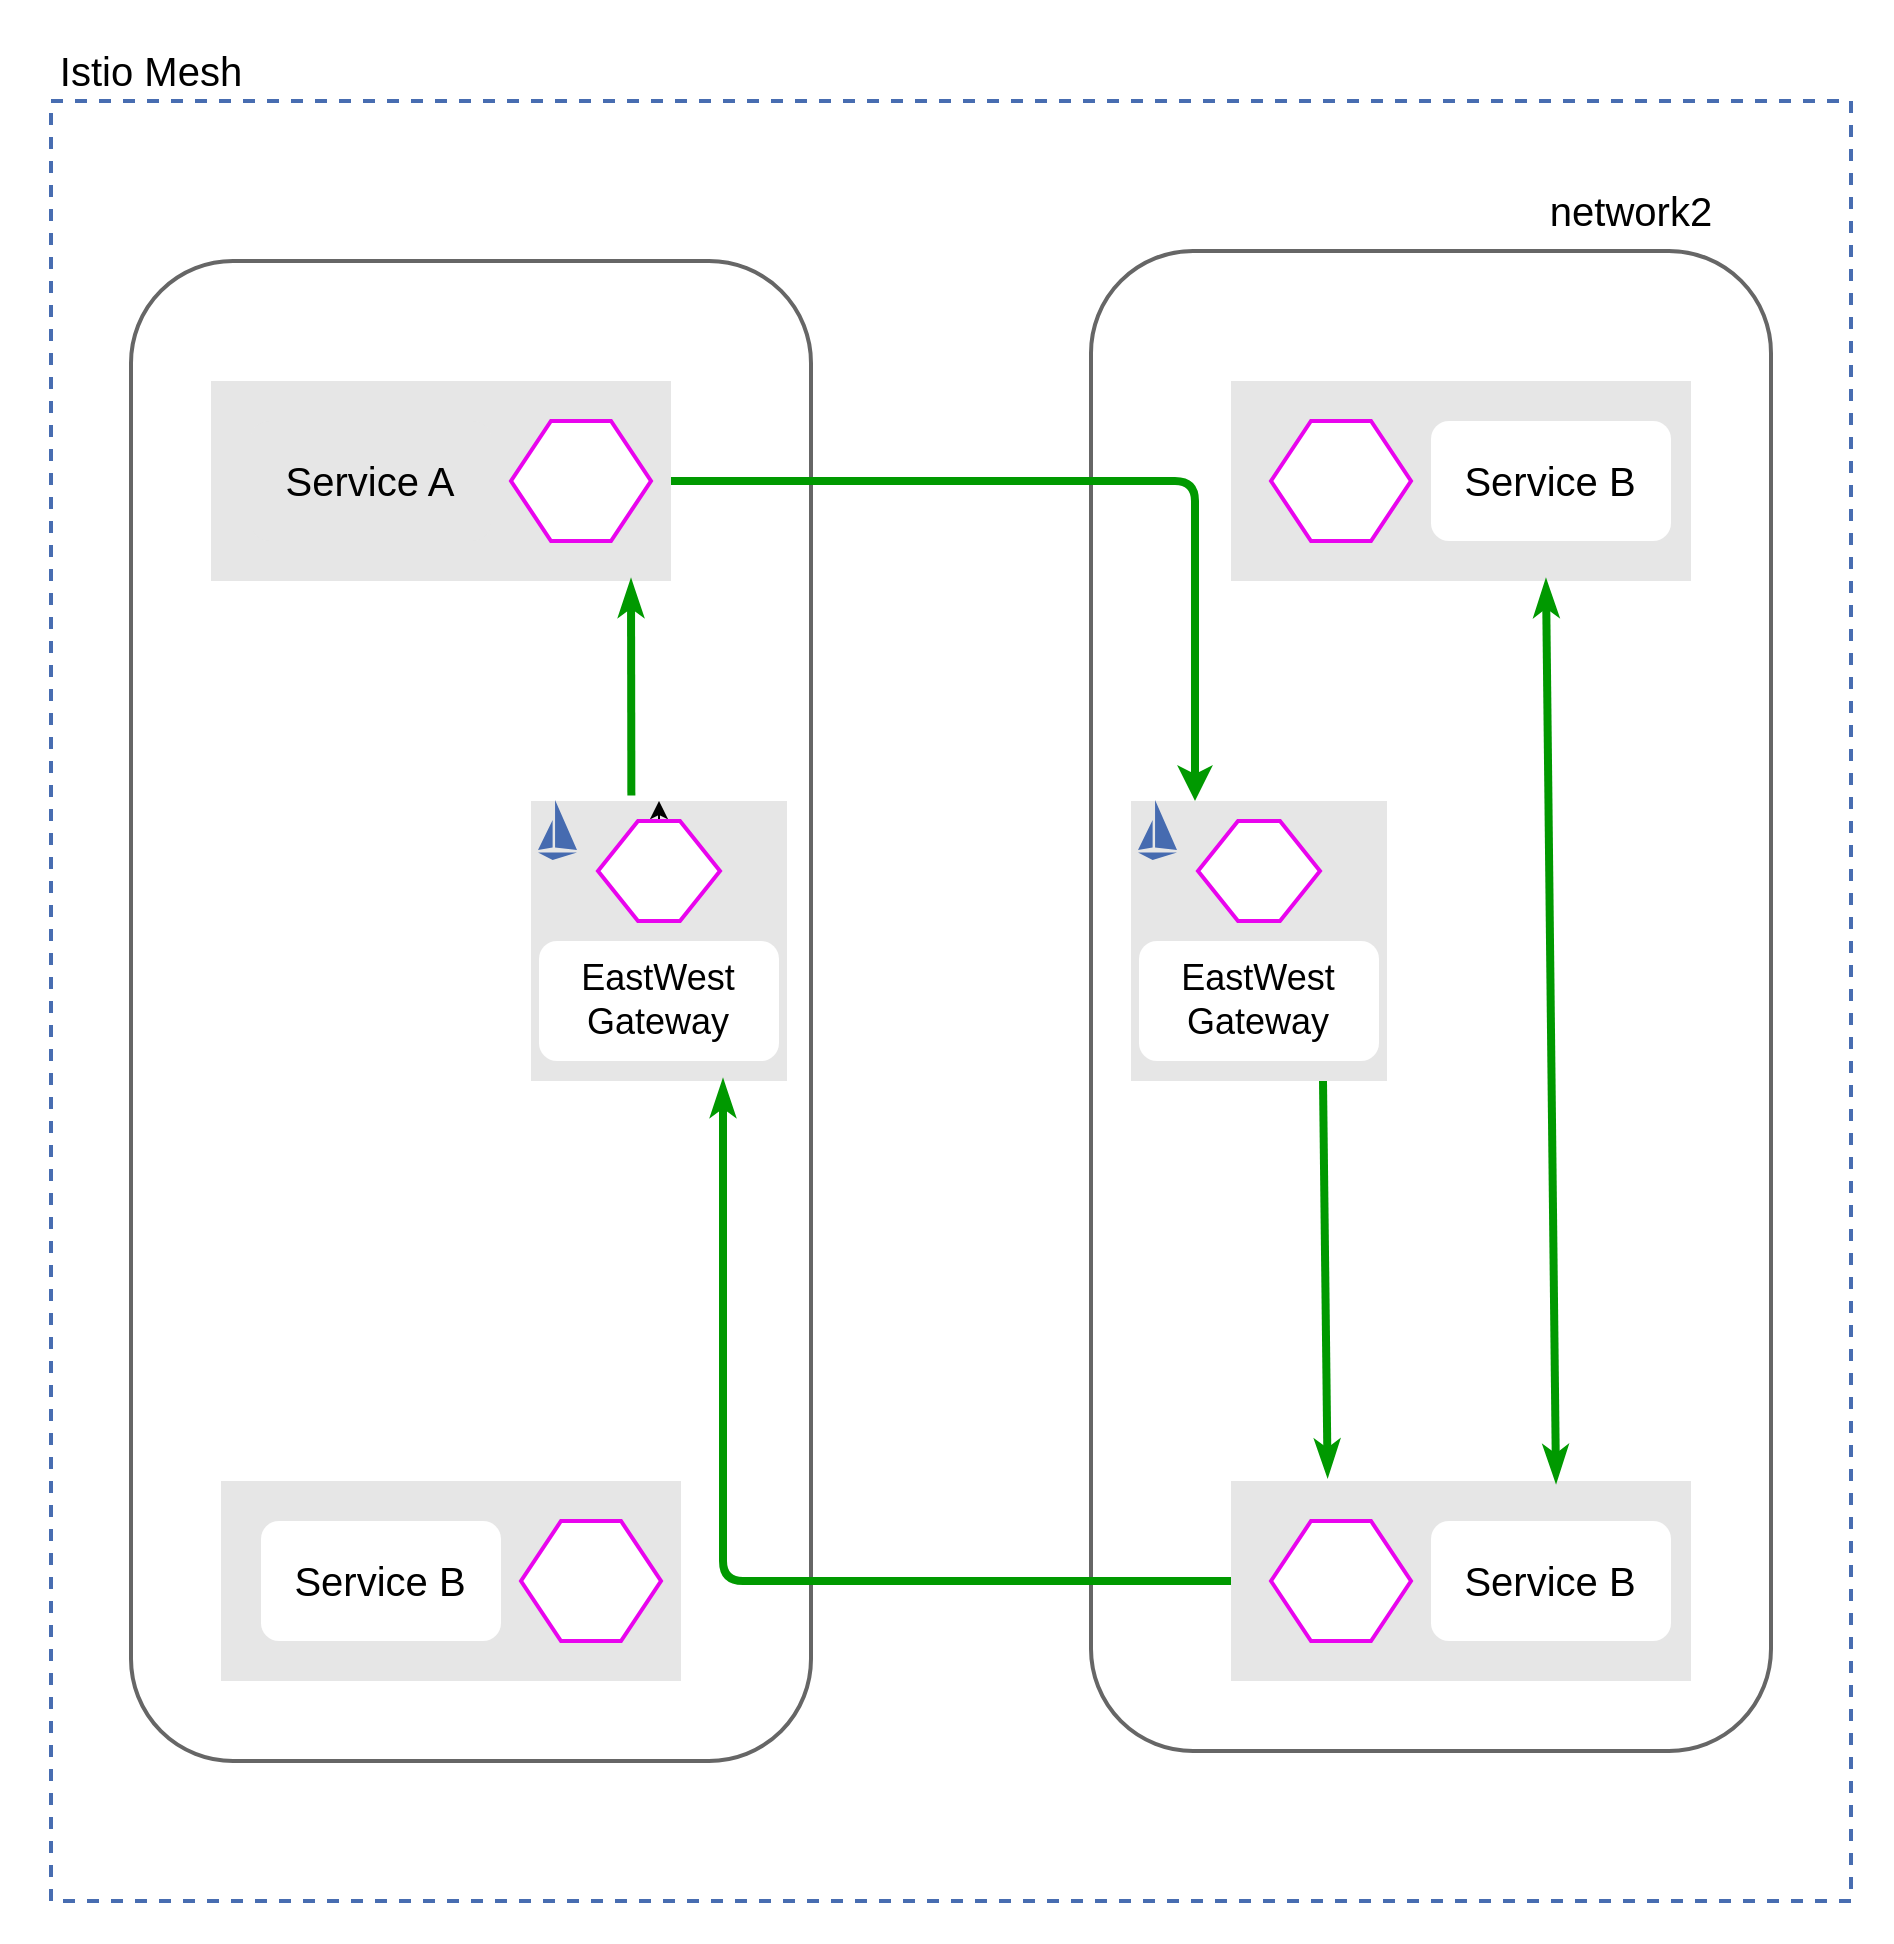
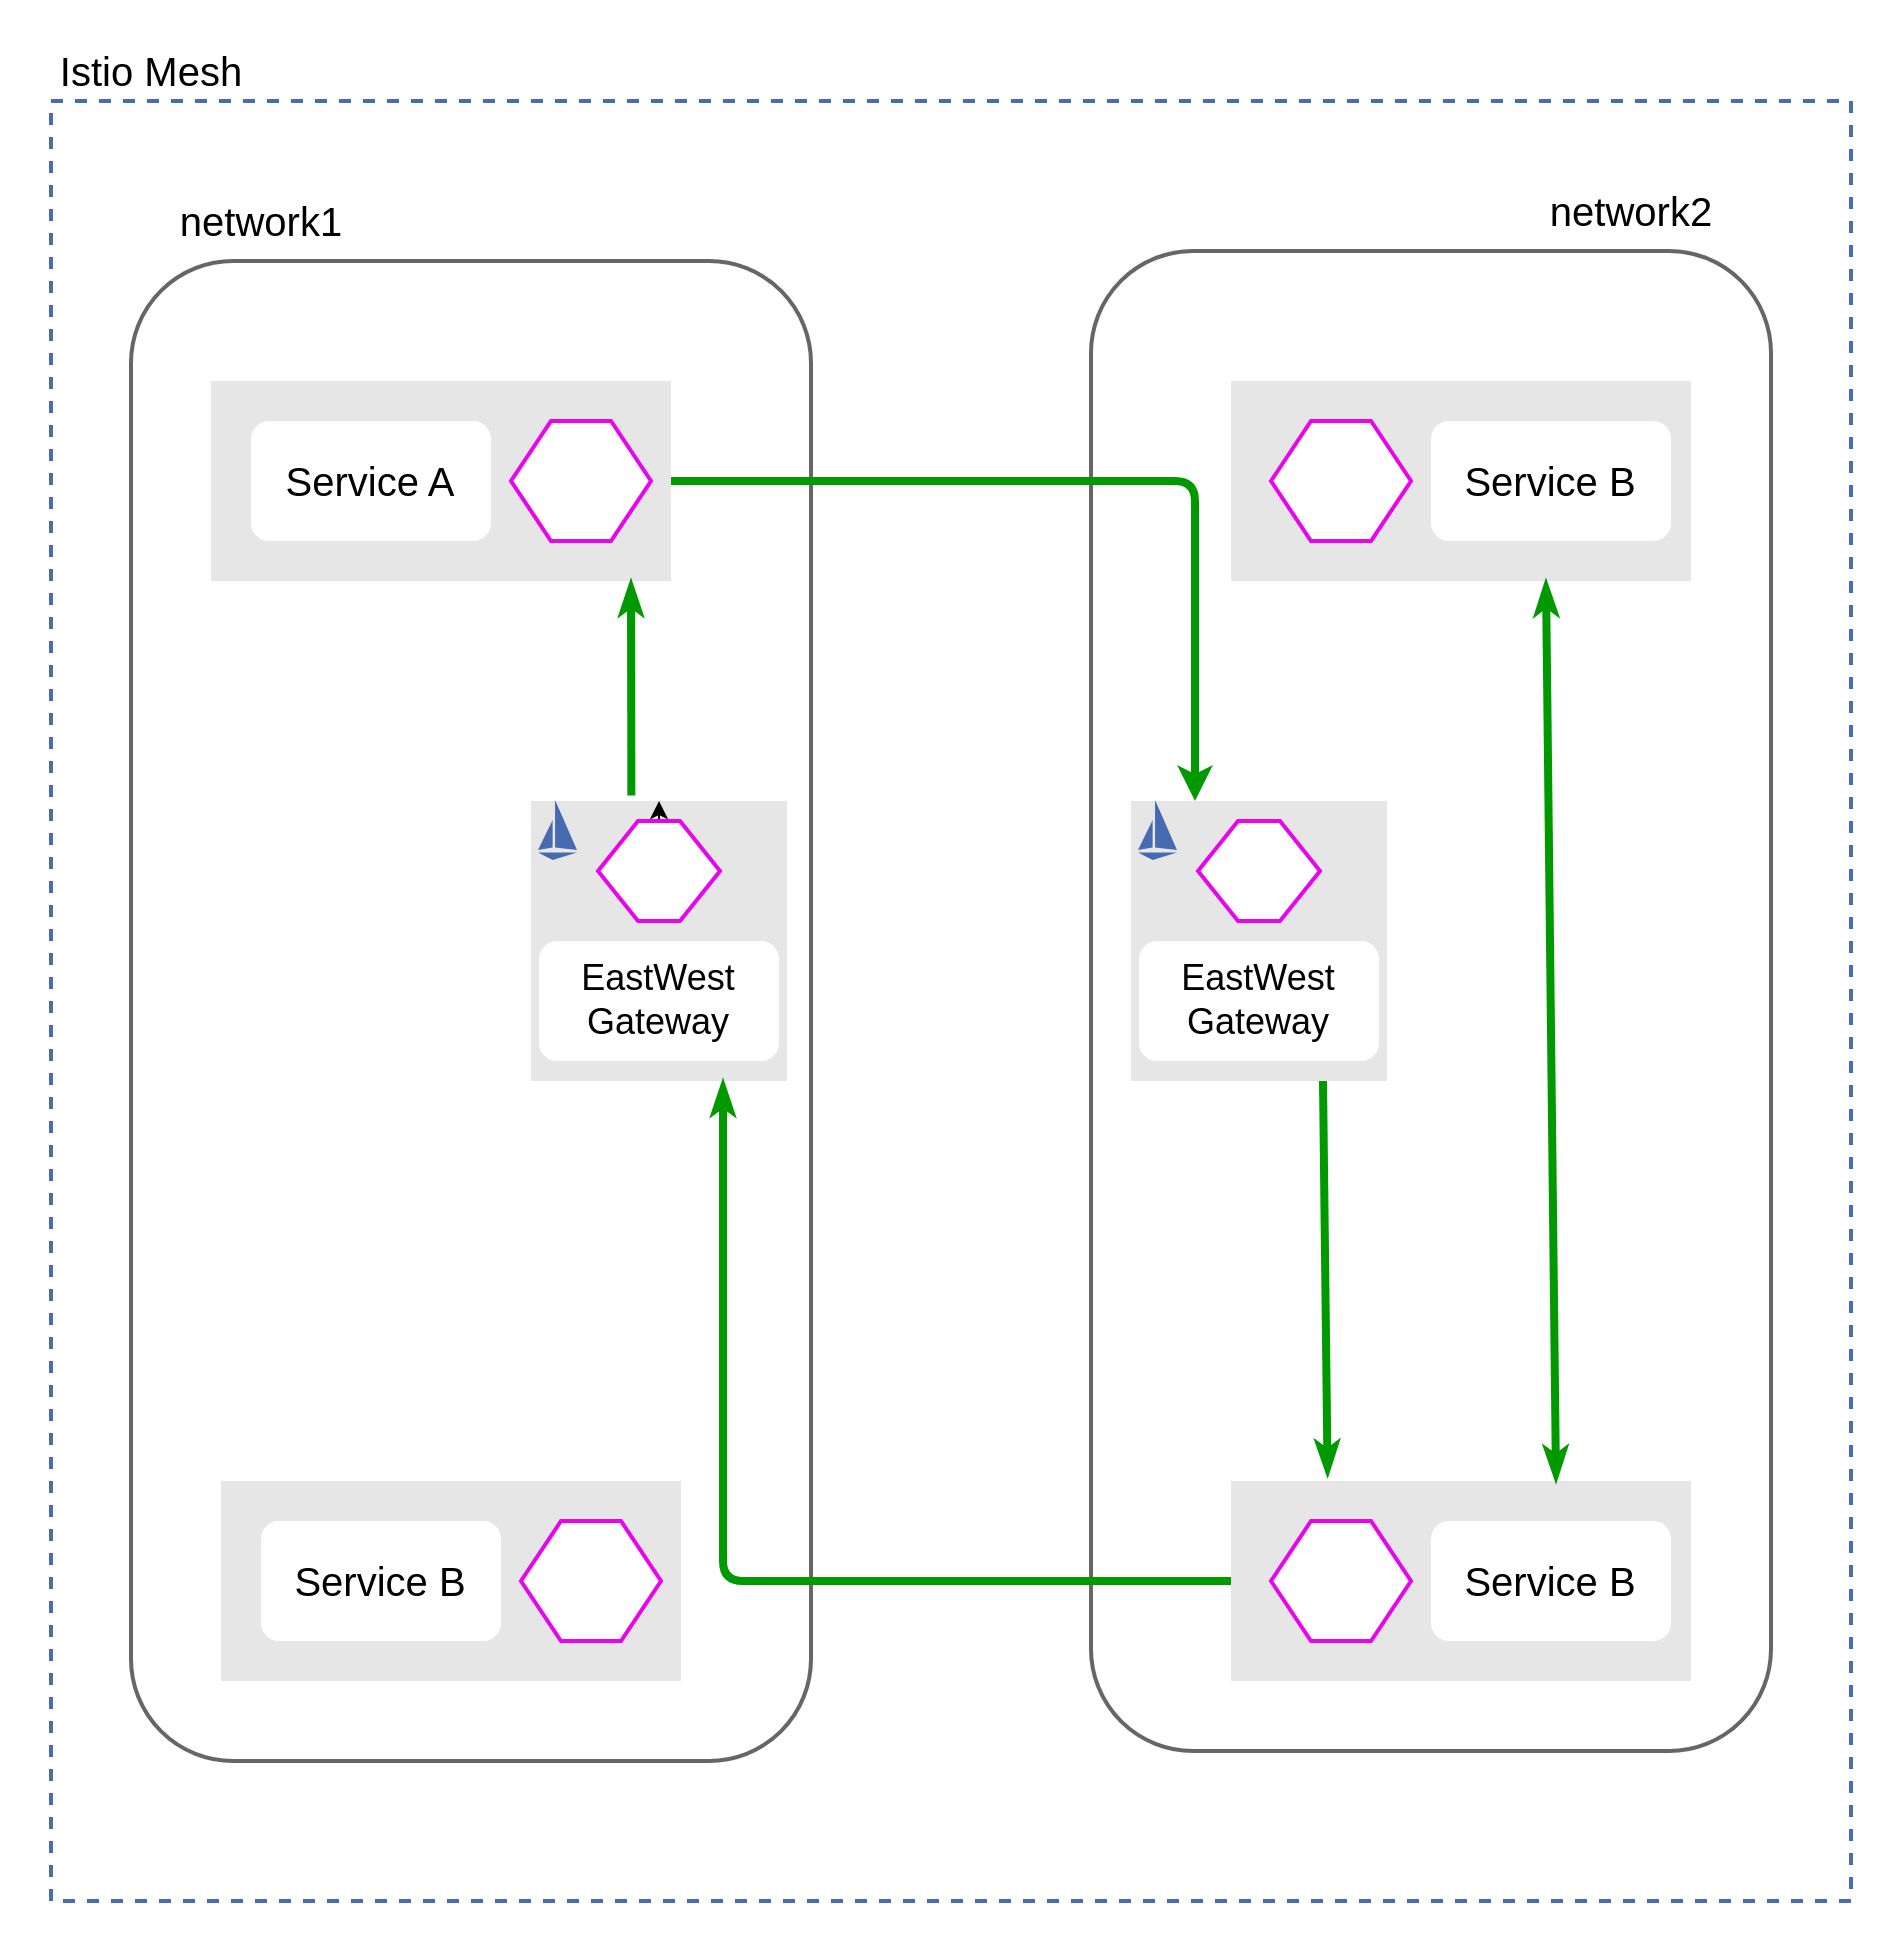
node "network1": added
node "Service A": fillcolor #e6e6e6 -> #ffffff
